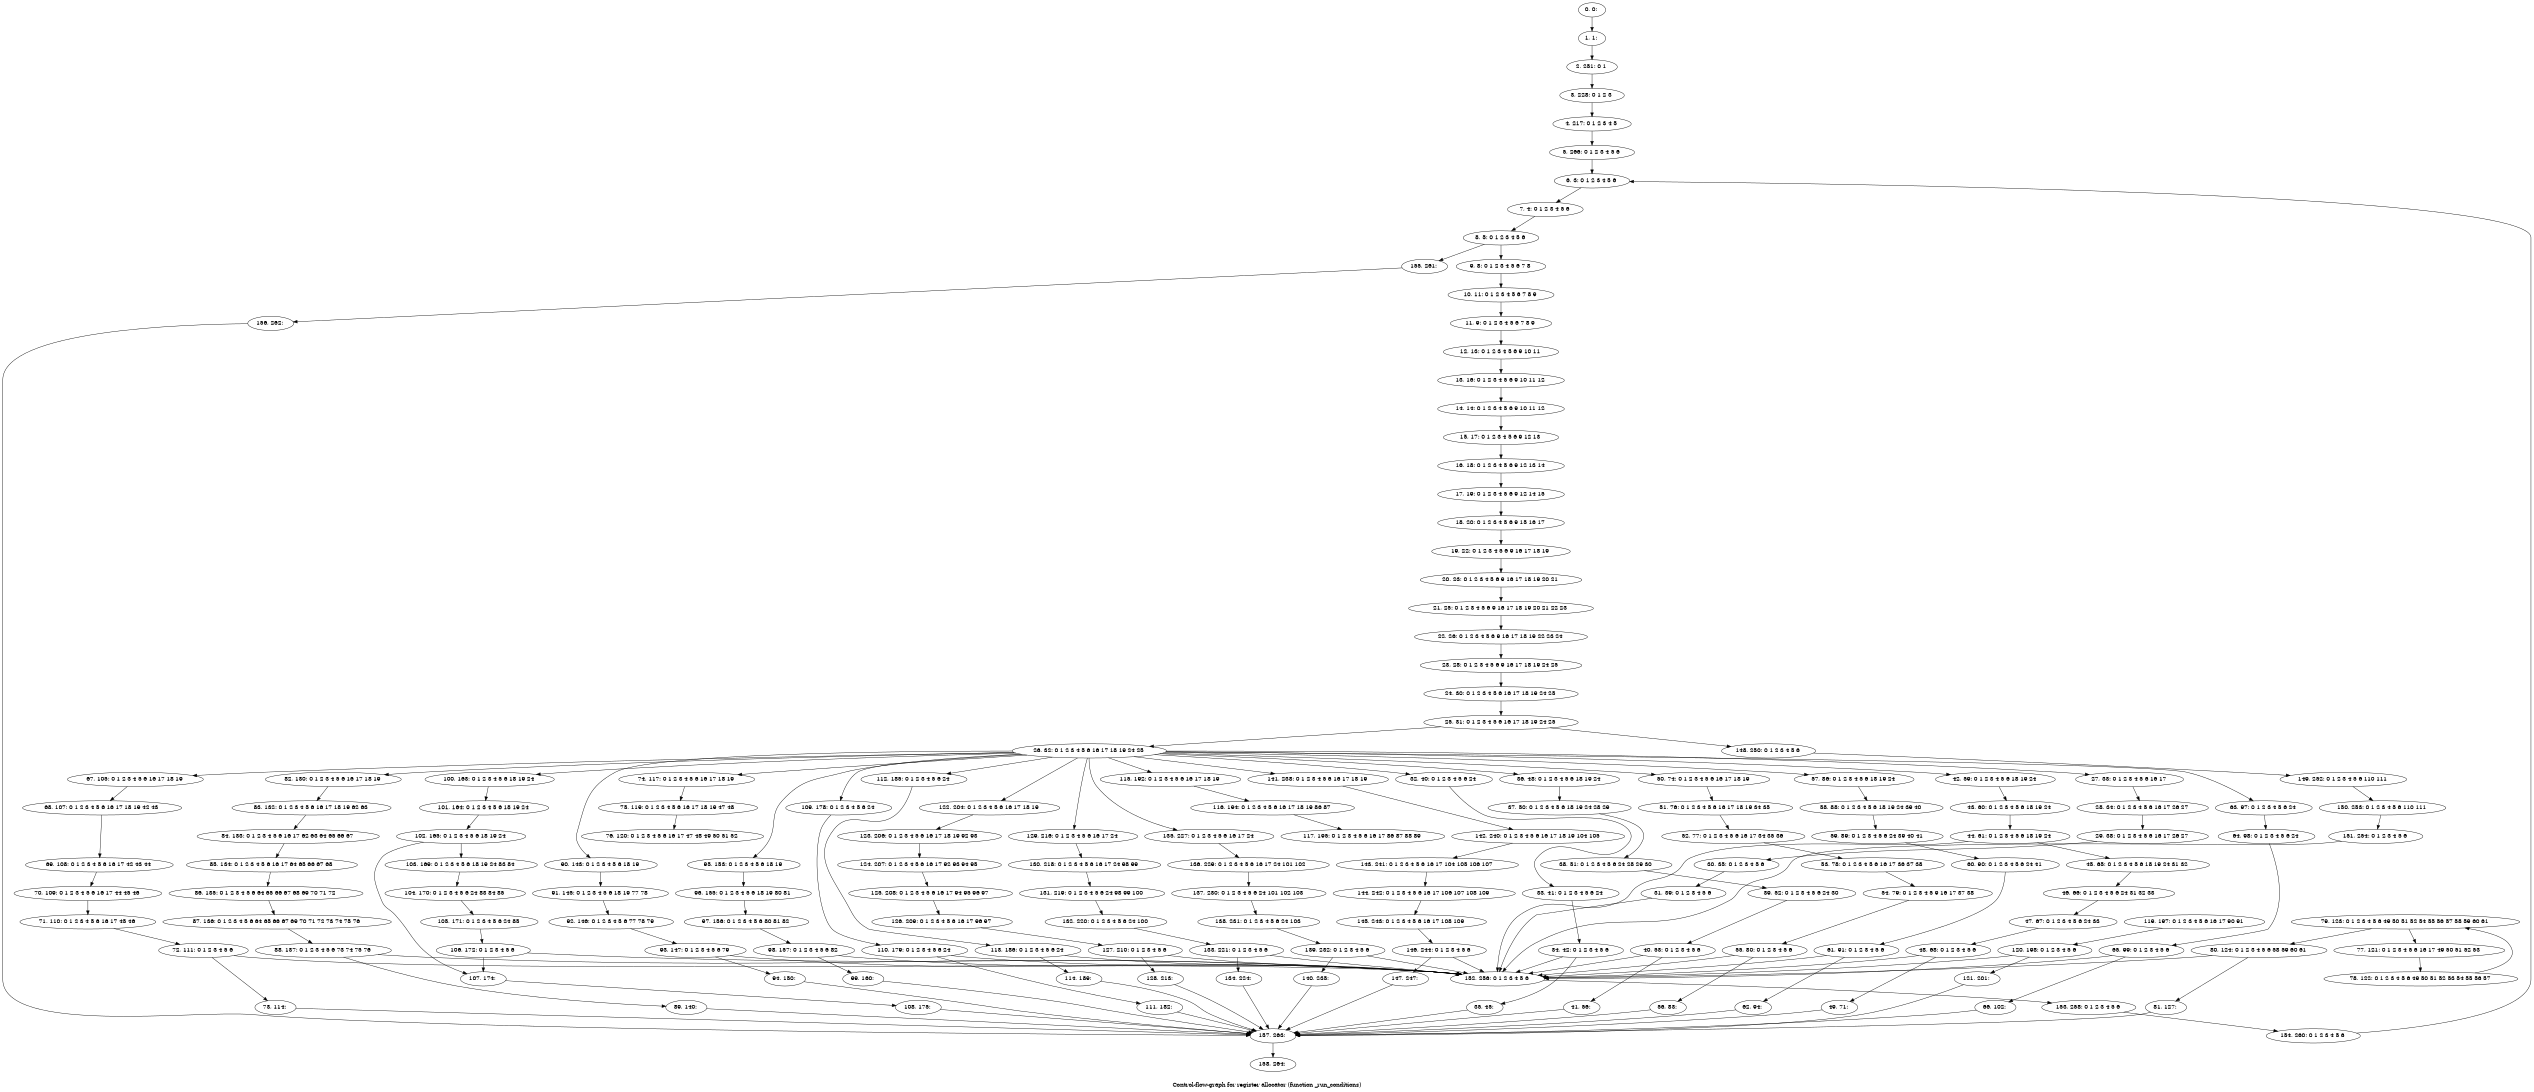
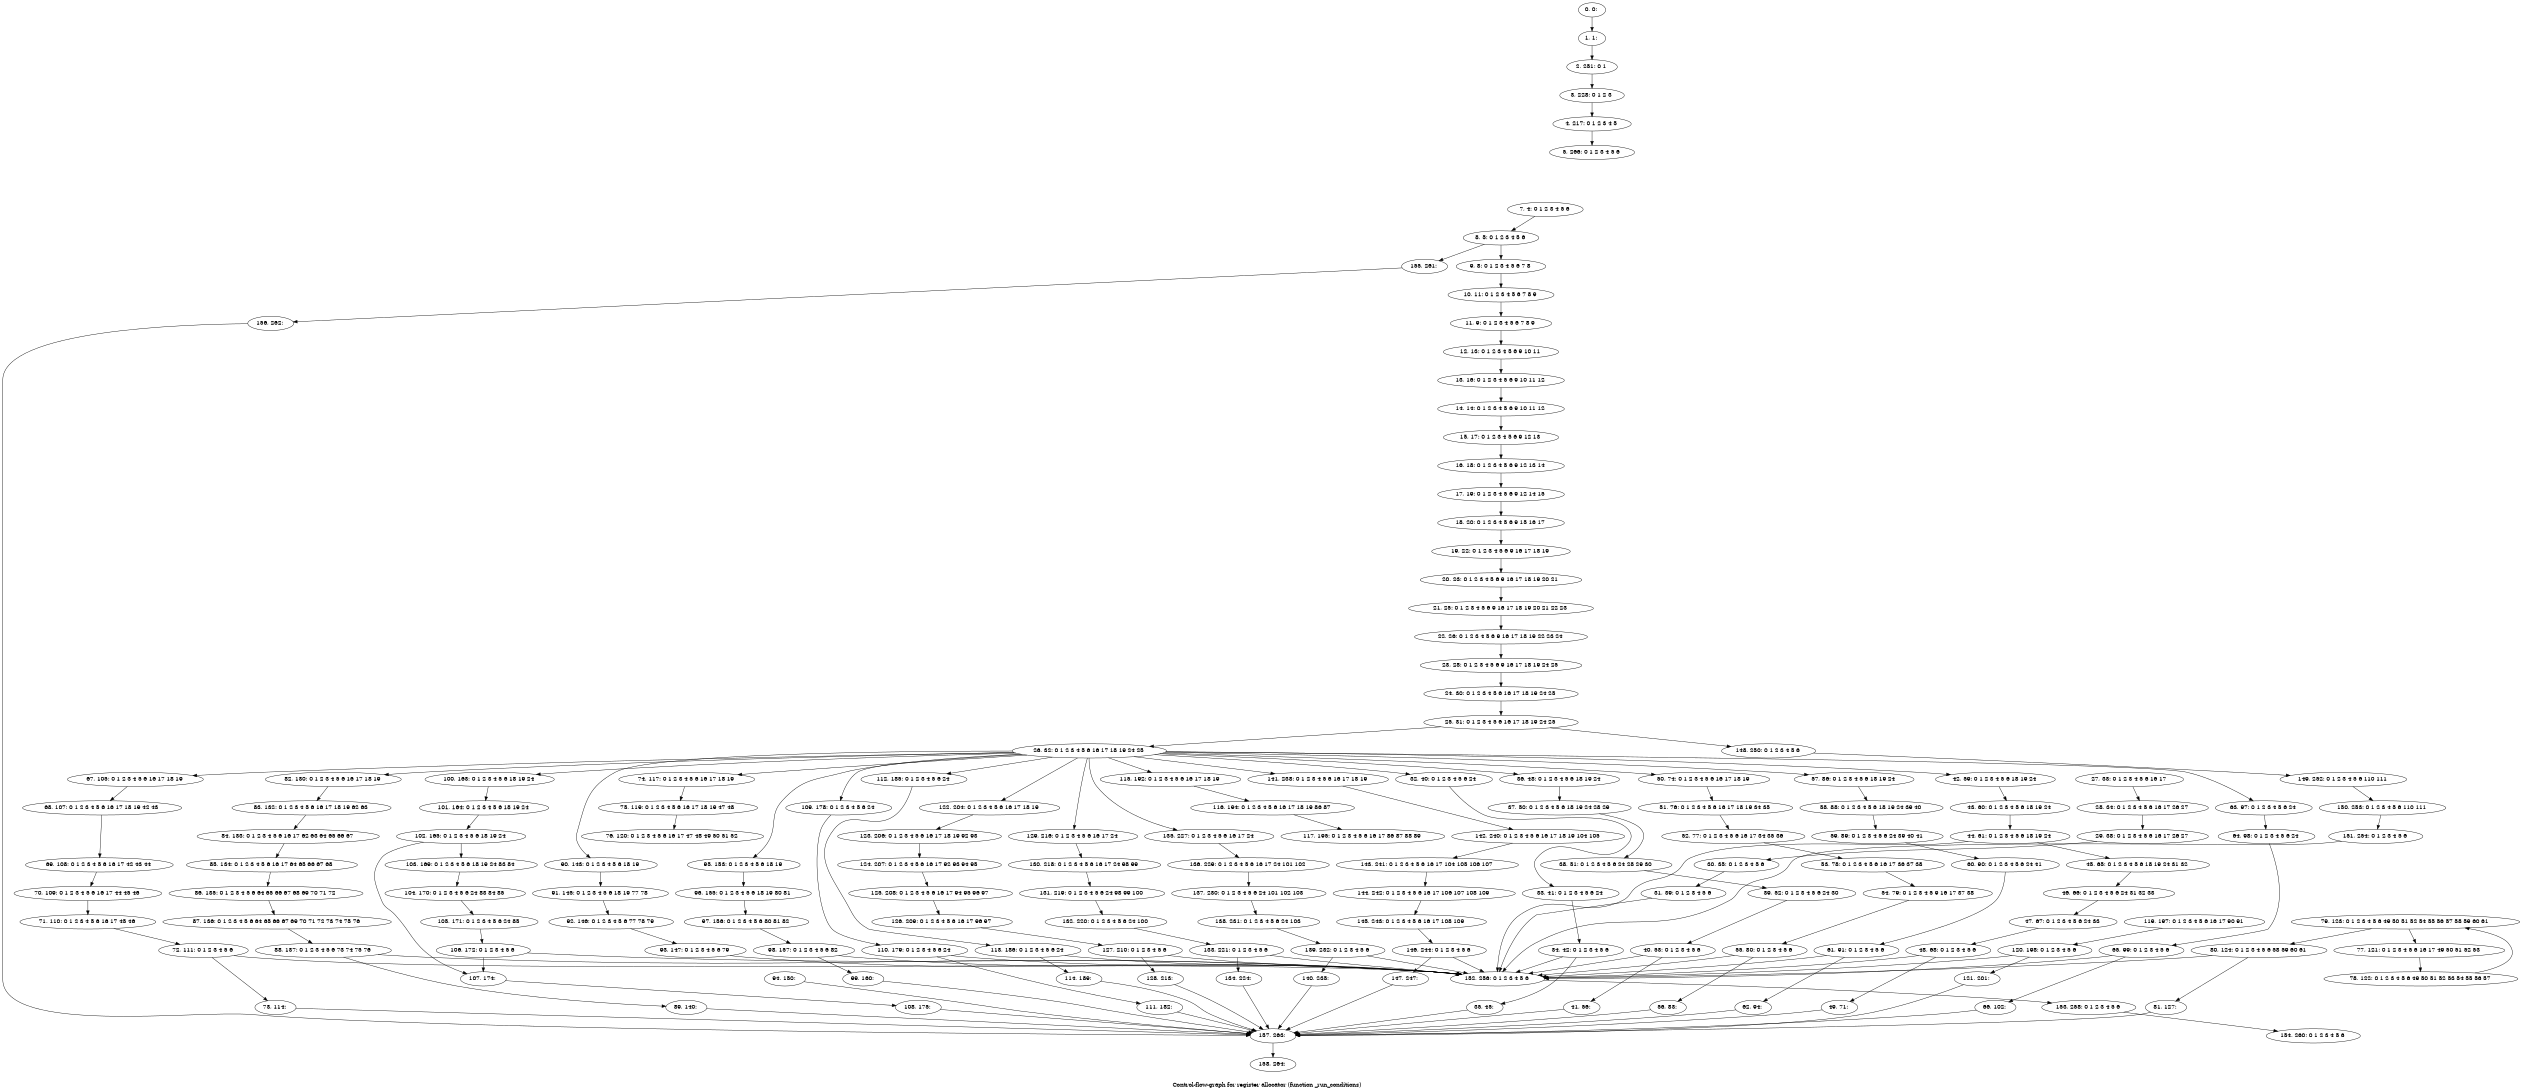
node "6, 3: 0 1 2 3 4 5 6": removed
edge "26, 32: 0 1 2 3 4 5 6 16 17 18 19 24 25" -> "27, 33: 0 1 2 3 4 5 6 16 17": removed
edge "93, 147: 0 1 2 3 4 5 6 79" -> "94, 150:": removed
